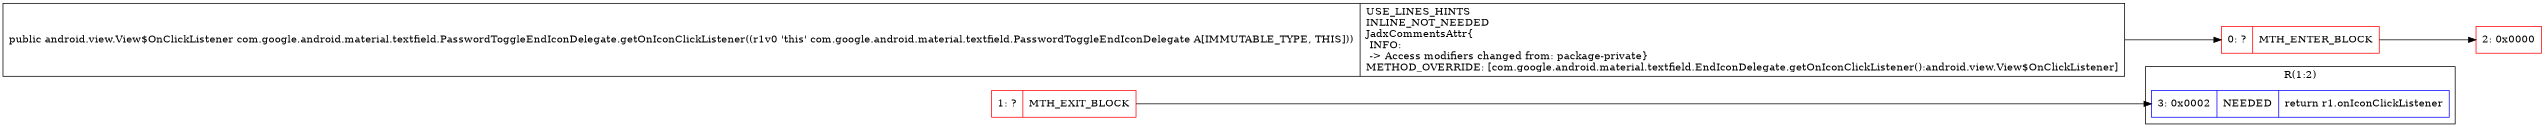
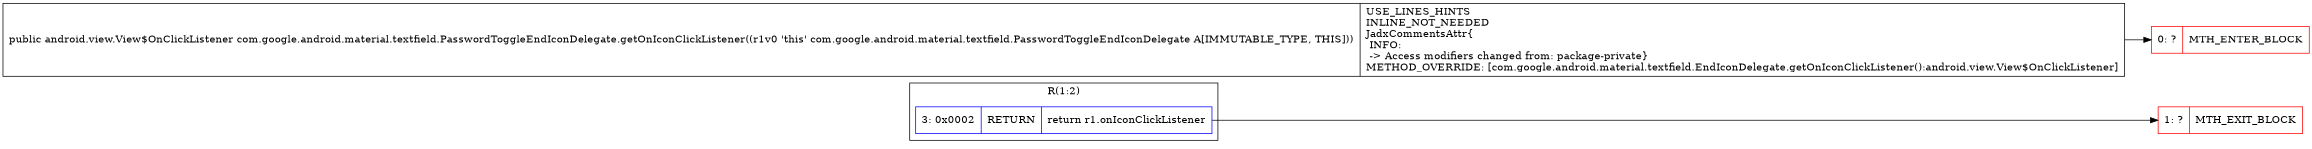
node "2: 0x0000": removed
node "3: 0x0002": text "NEEDED" -> "RETURN"
edge "1: ?" -> "3: 0x0002": reversed
